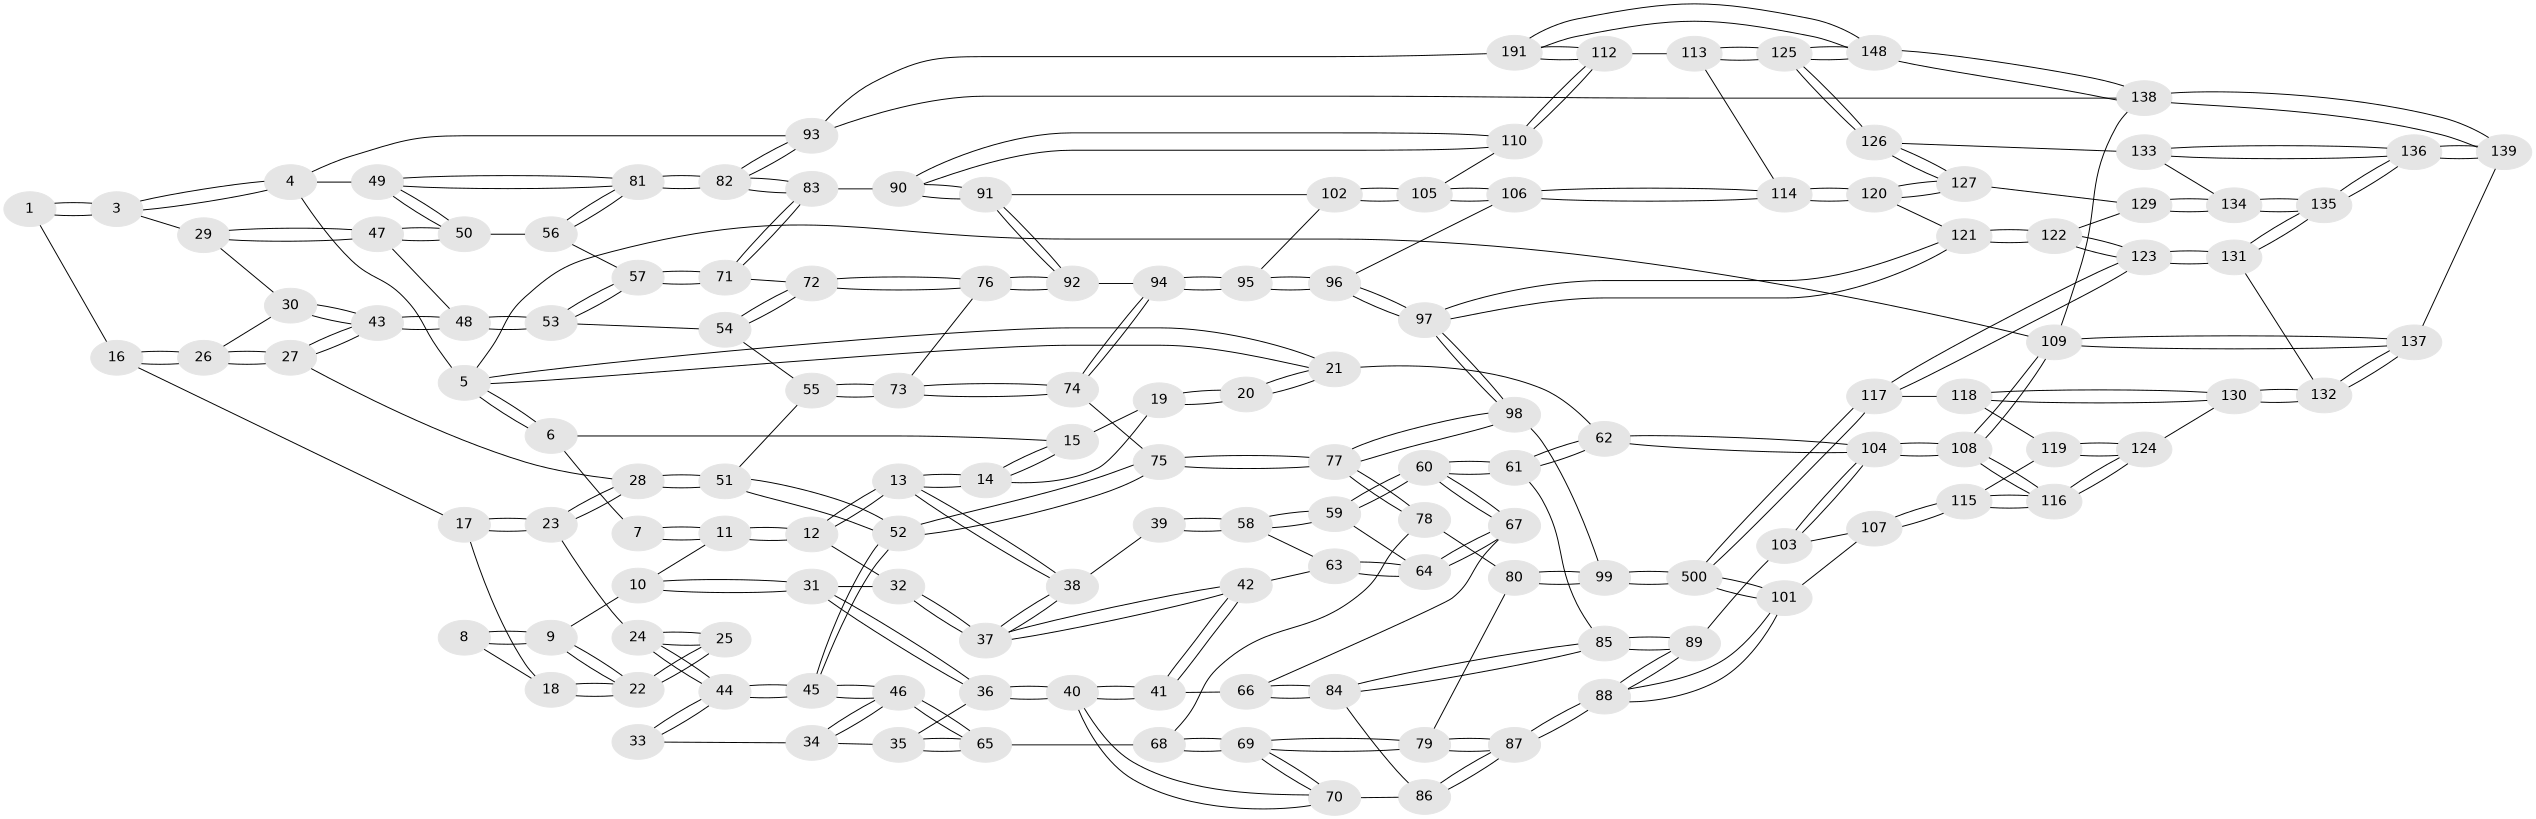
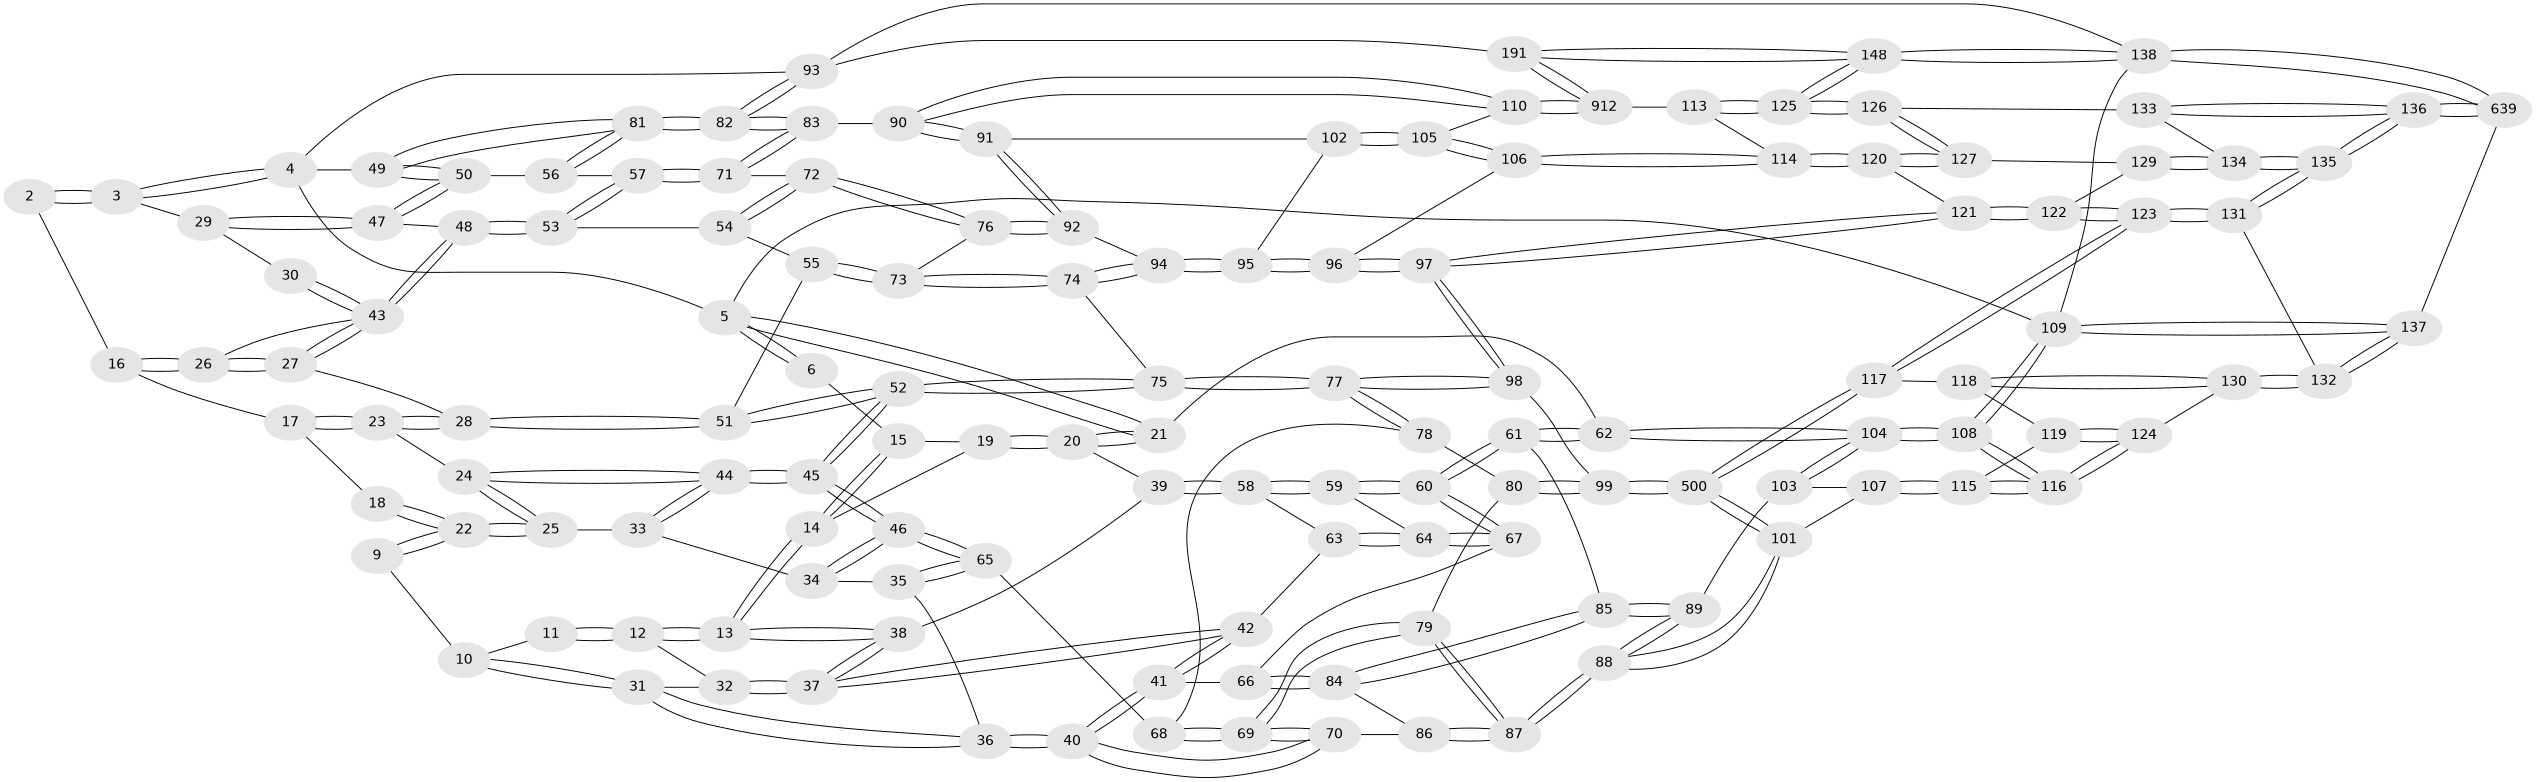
node "112": label "112" -> "912"
node "139": label "139" -> "639"
node "1": label "1" -> "2"
edge "30" -- "26": now "43" -- "26"
edge "20" -- "39": added
edge "25" -- "33": added
node "7": removed
node "8": removed
